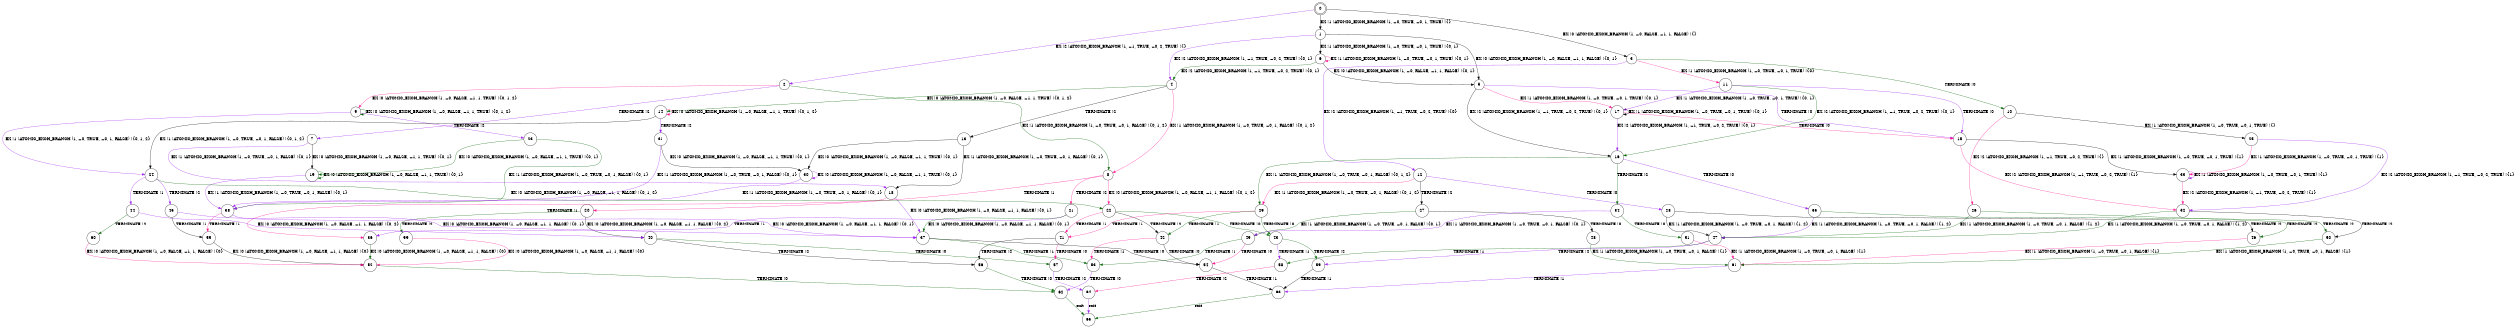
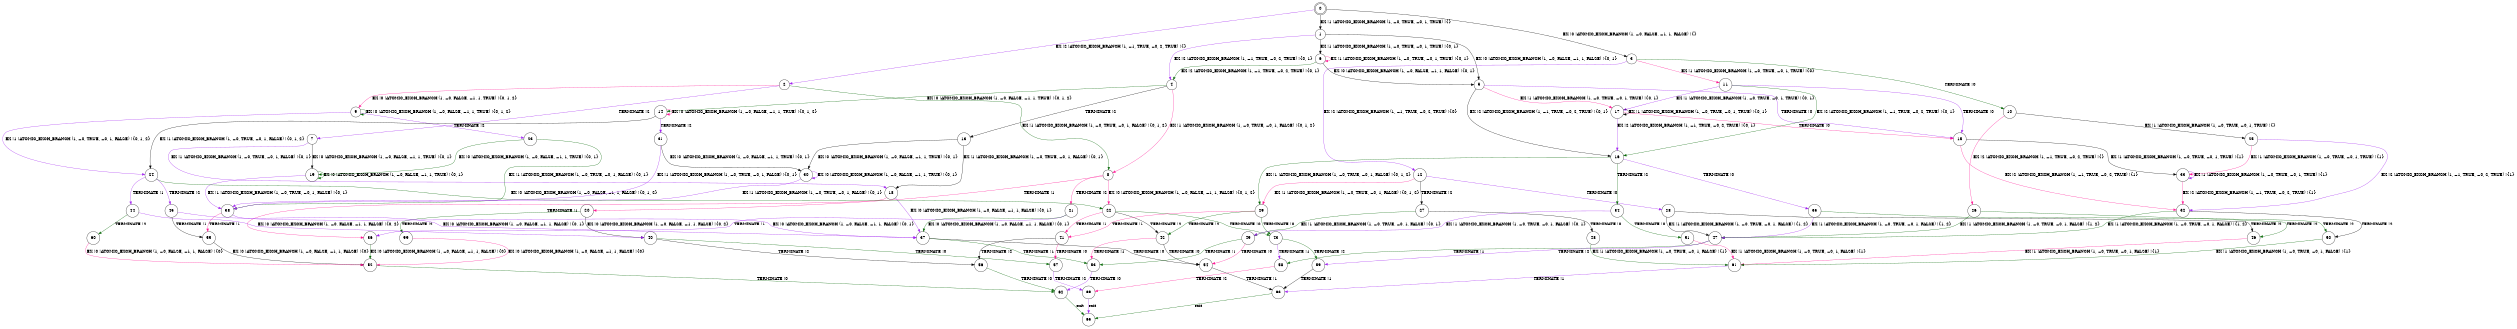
edge "29" -> "42": label "TERMINATE !1" -> "TERMINATE !2"
node "64": label "64" -> "69"
